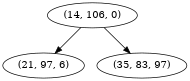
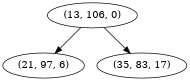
node "(14, 106, 0)": label "(14, 106, 0)" -> "(13, 106, 0)"
node "(35, 83, 97)": label "(35, 83, 97)" -> "(35, 83, 17)"
